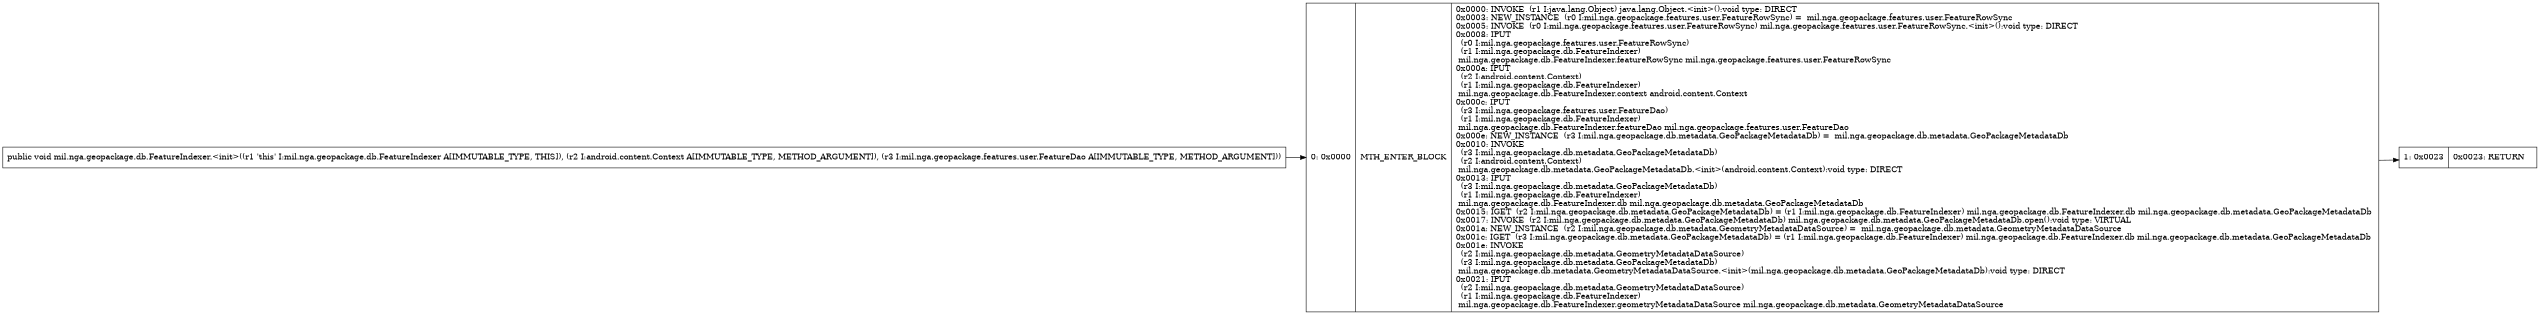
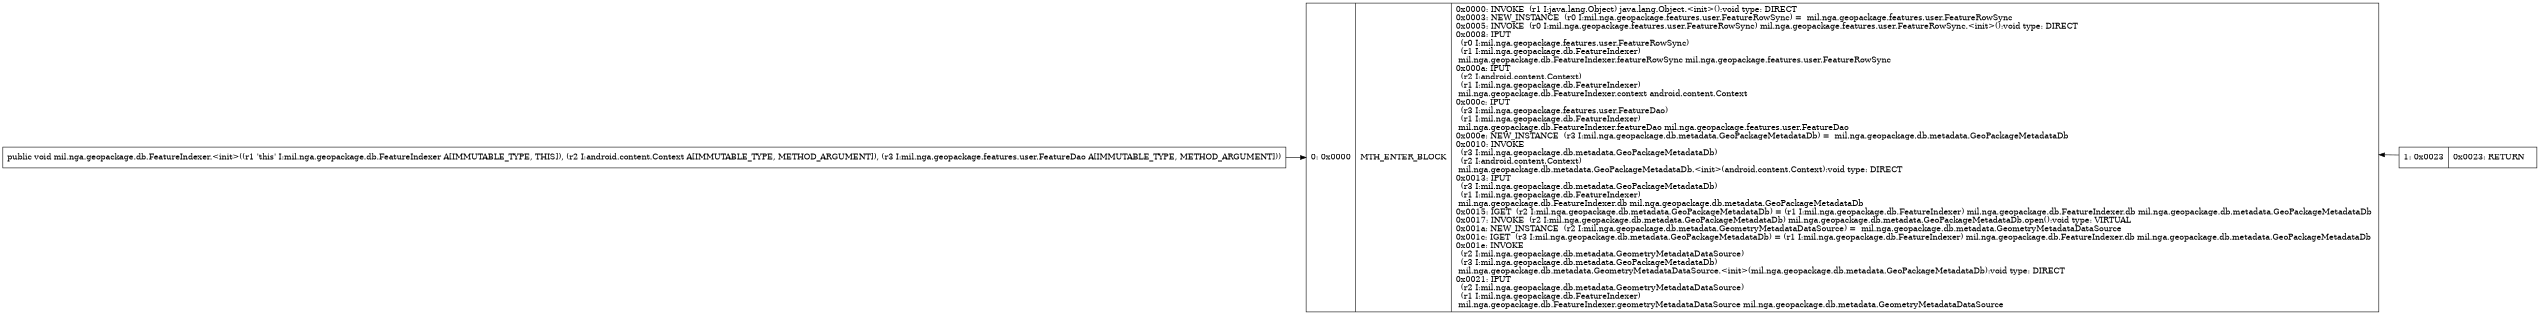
edge "0: 0x0000" -> "1: 0x0023": reversed
